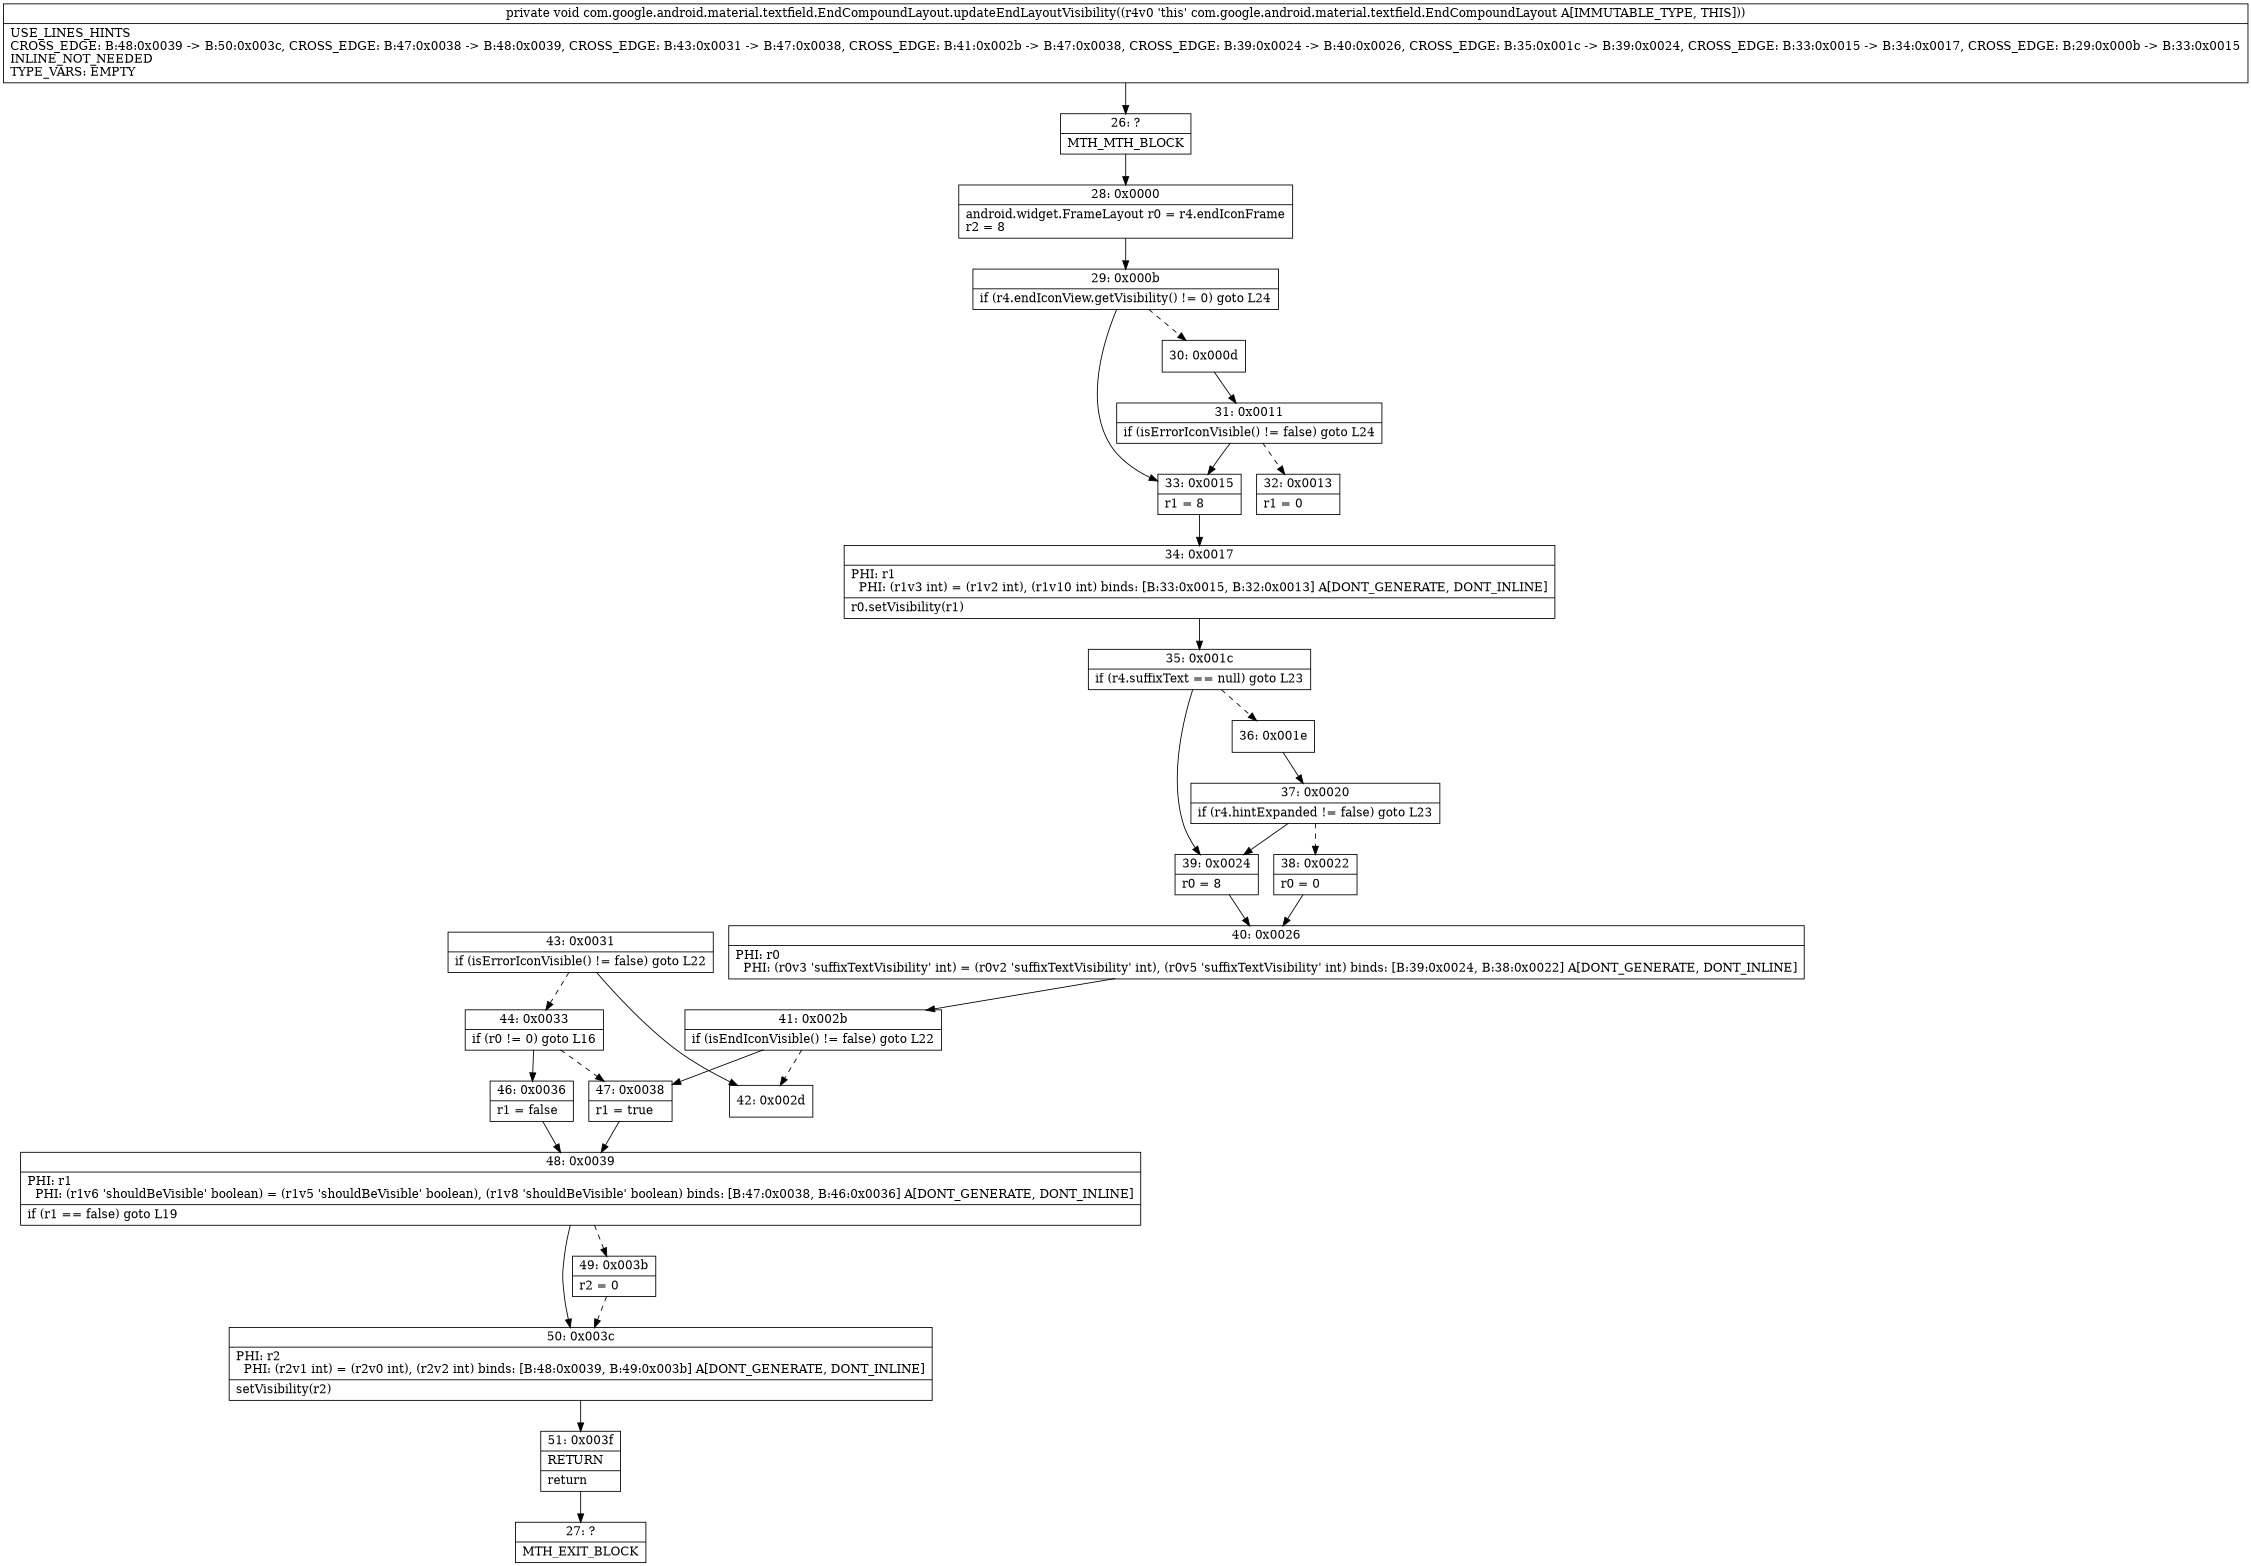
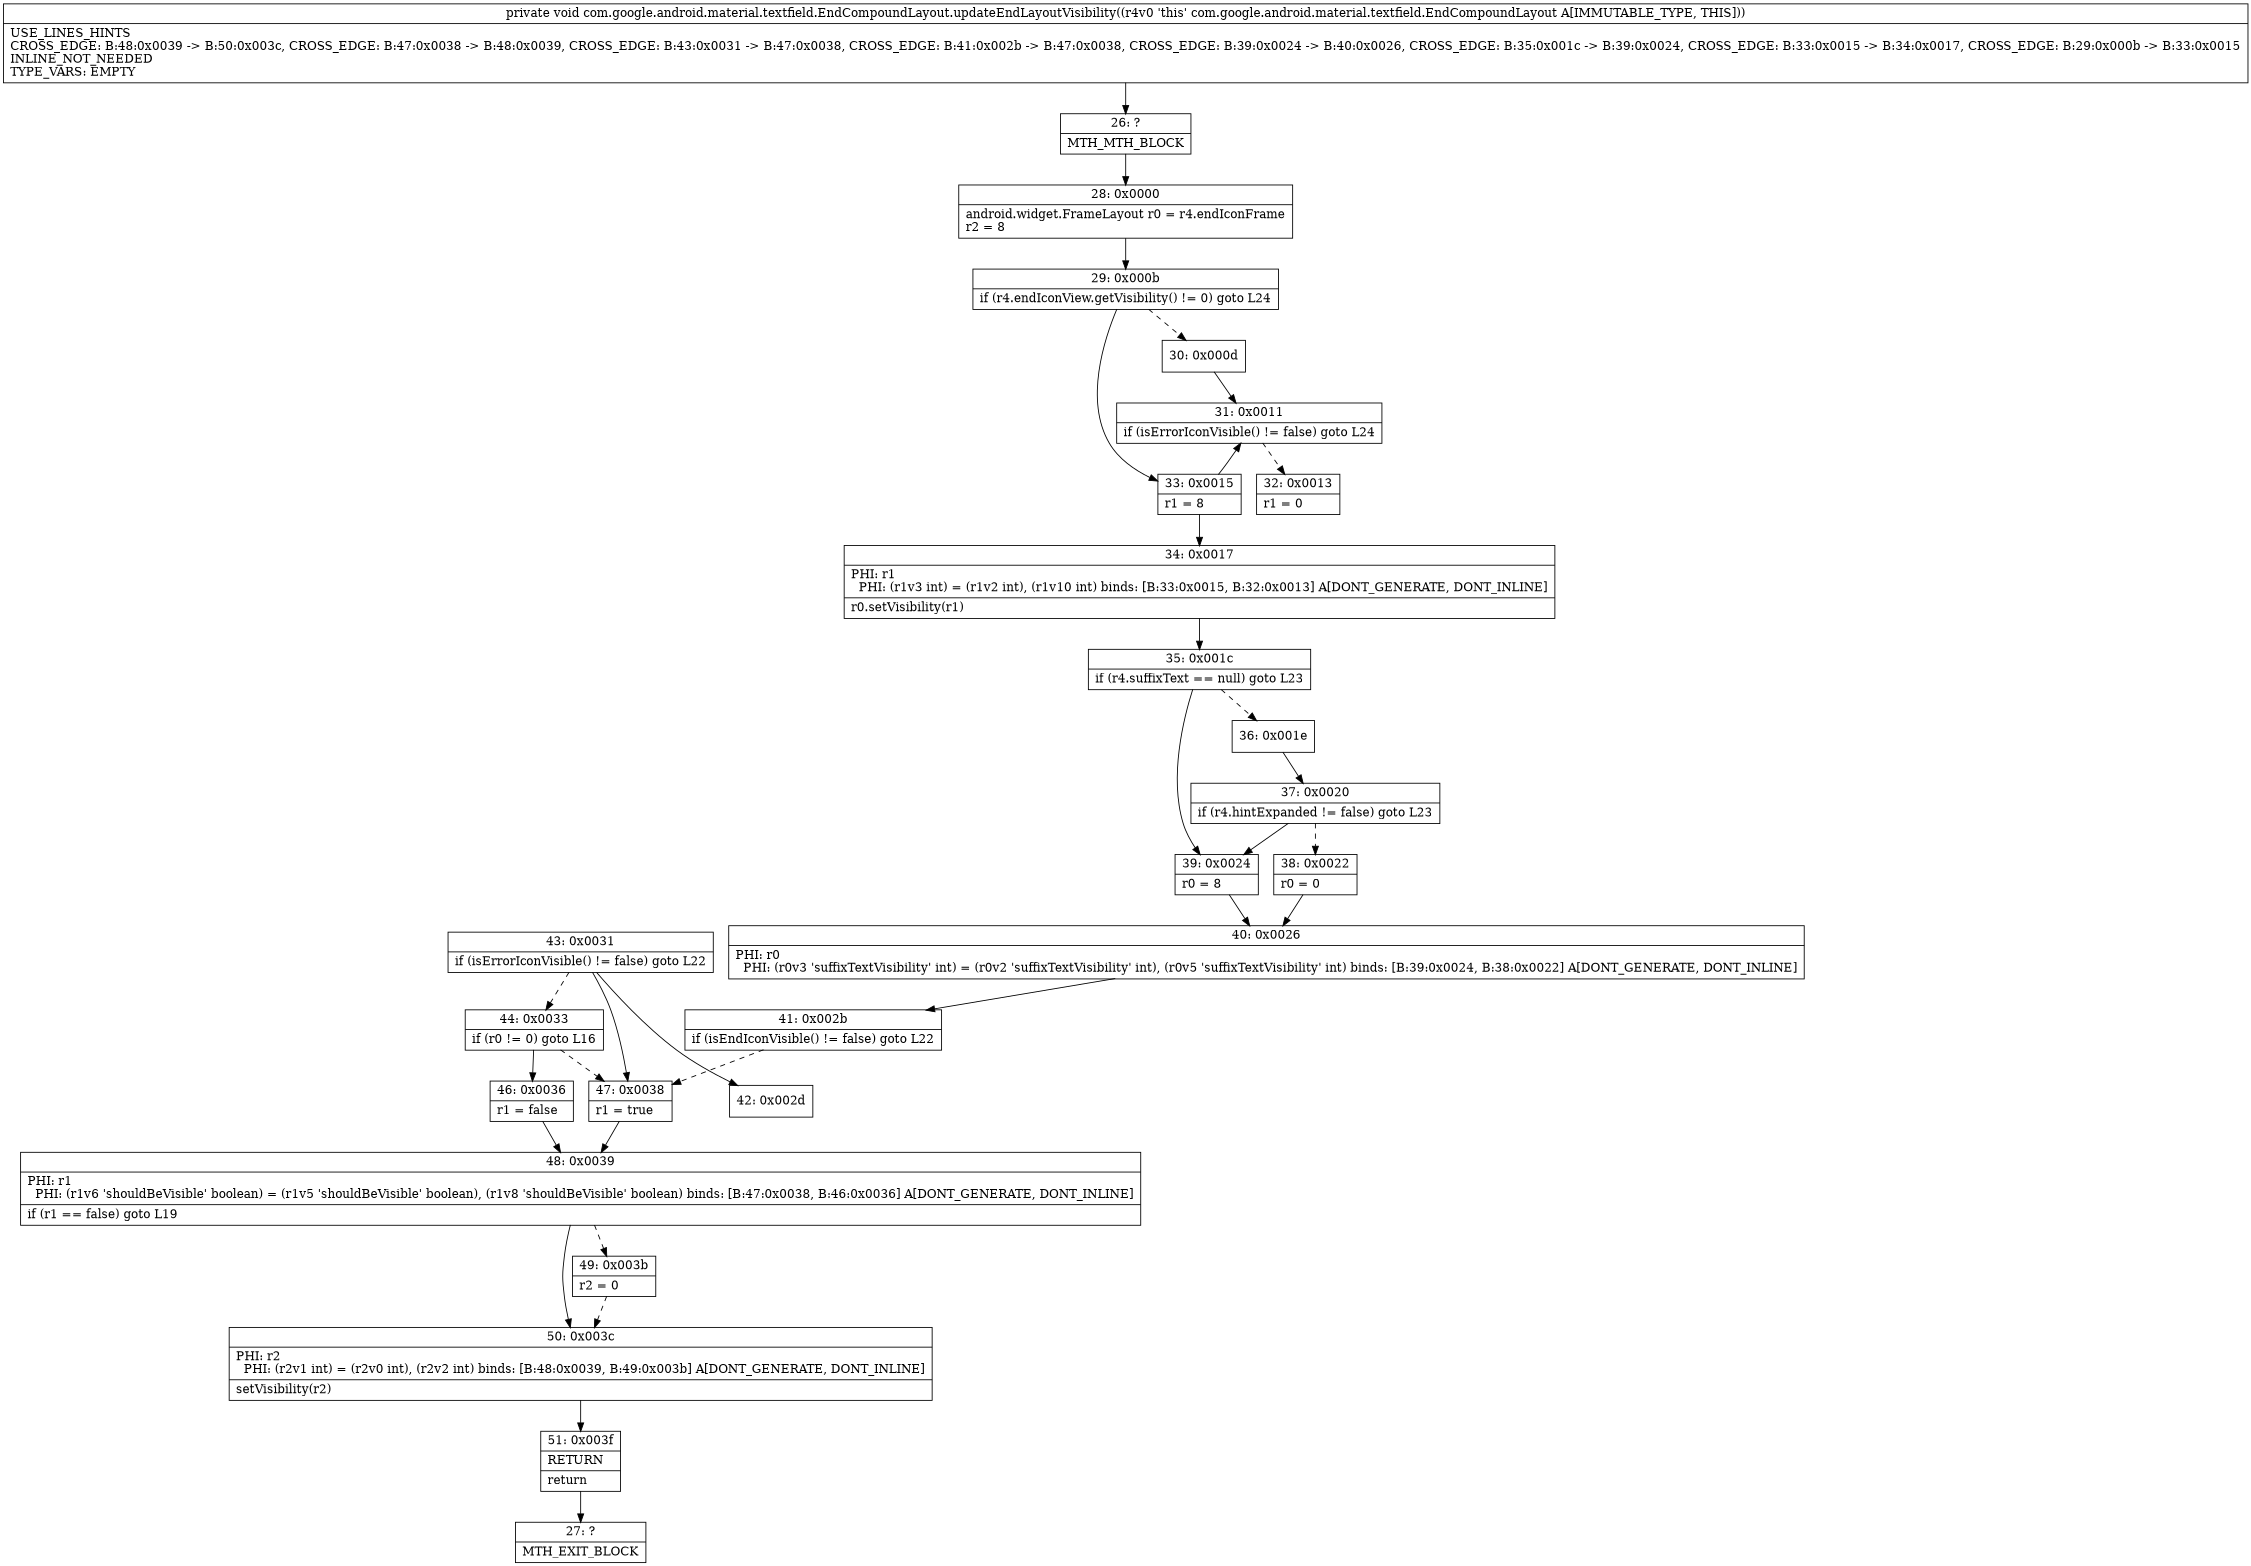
edge "31: 0x0011" -> "33: 0x0015": reversed
edge "43: 0x0031" -> "47: 0x0038": added
edge "41: 0x002b" -> "42: 0x002d": removed
edge "41: 0x002b" -> "47: 0x0038": style solid -> dashed
